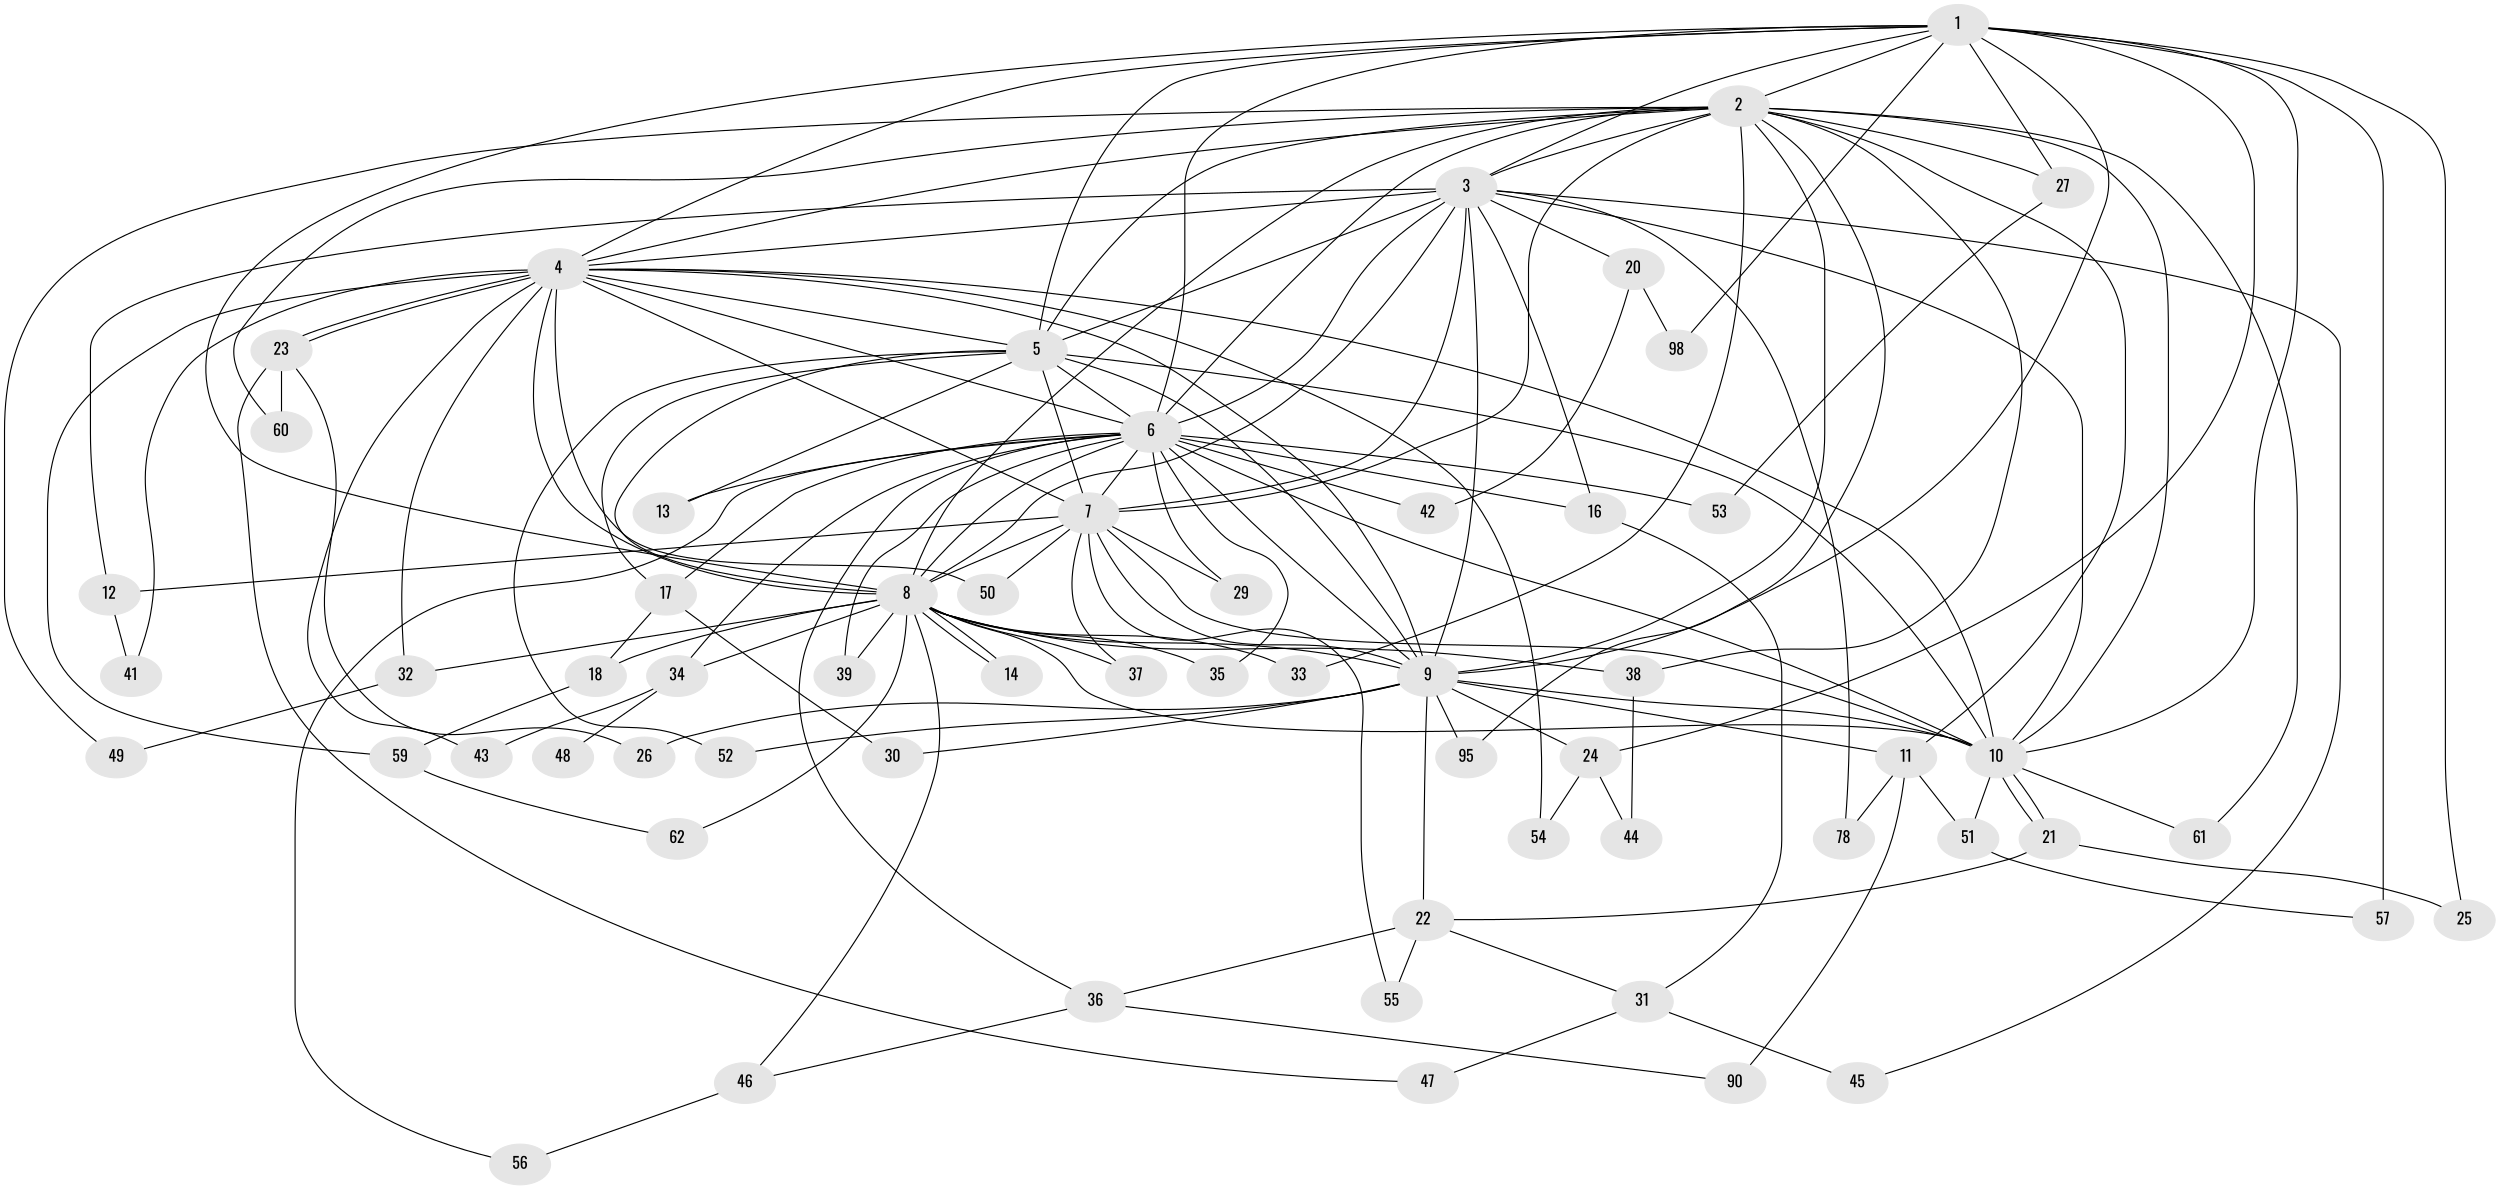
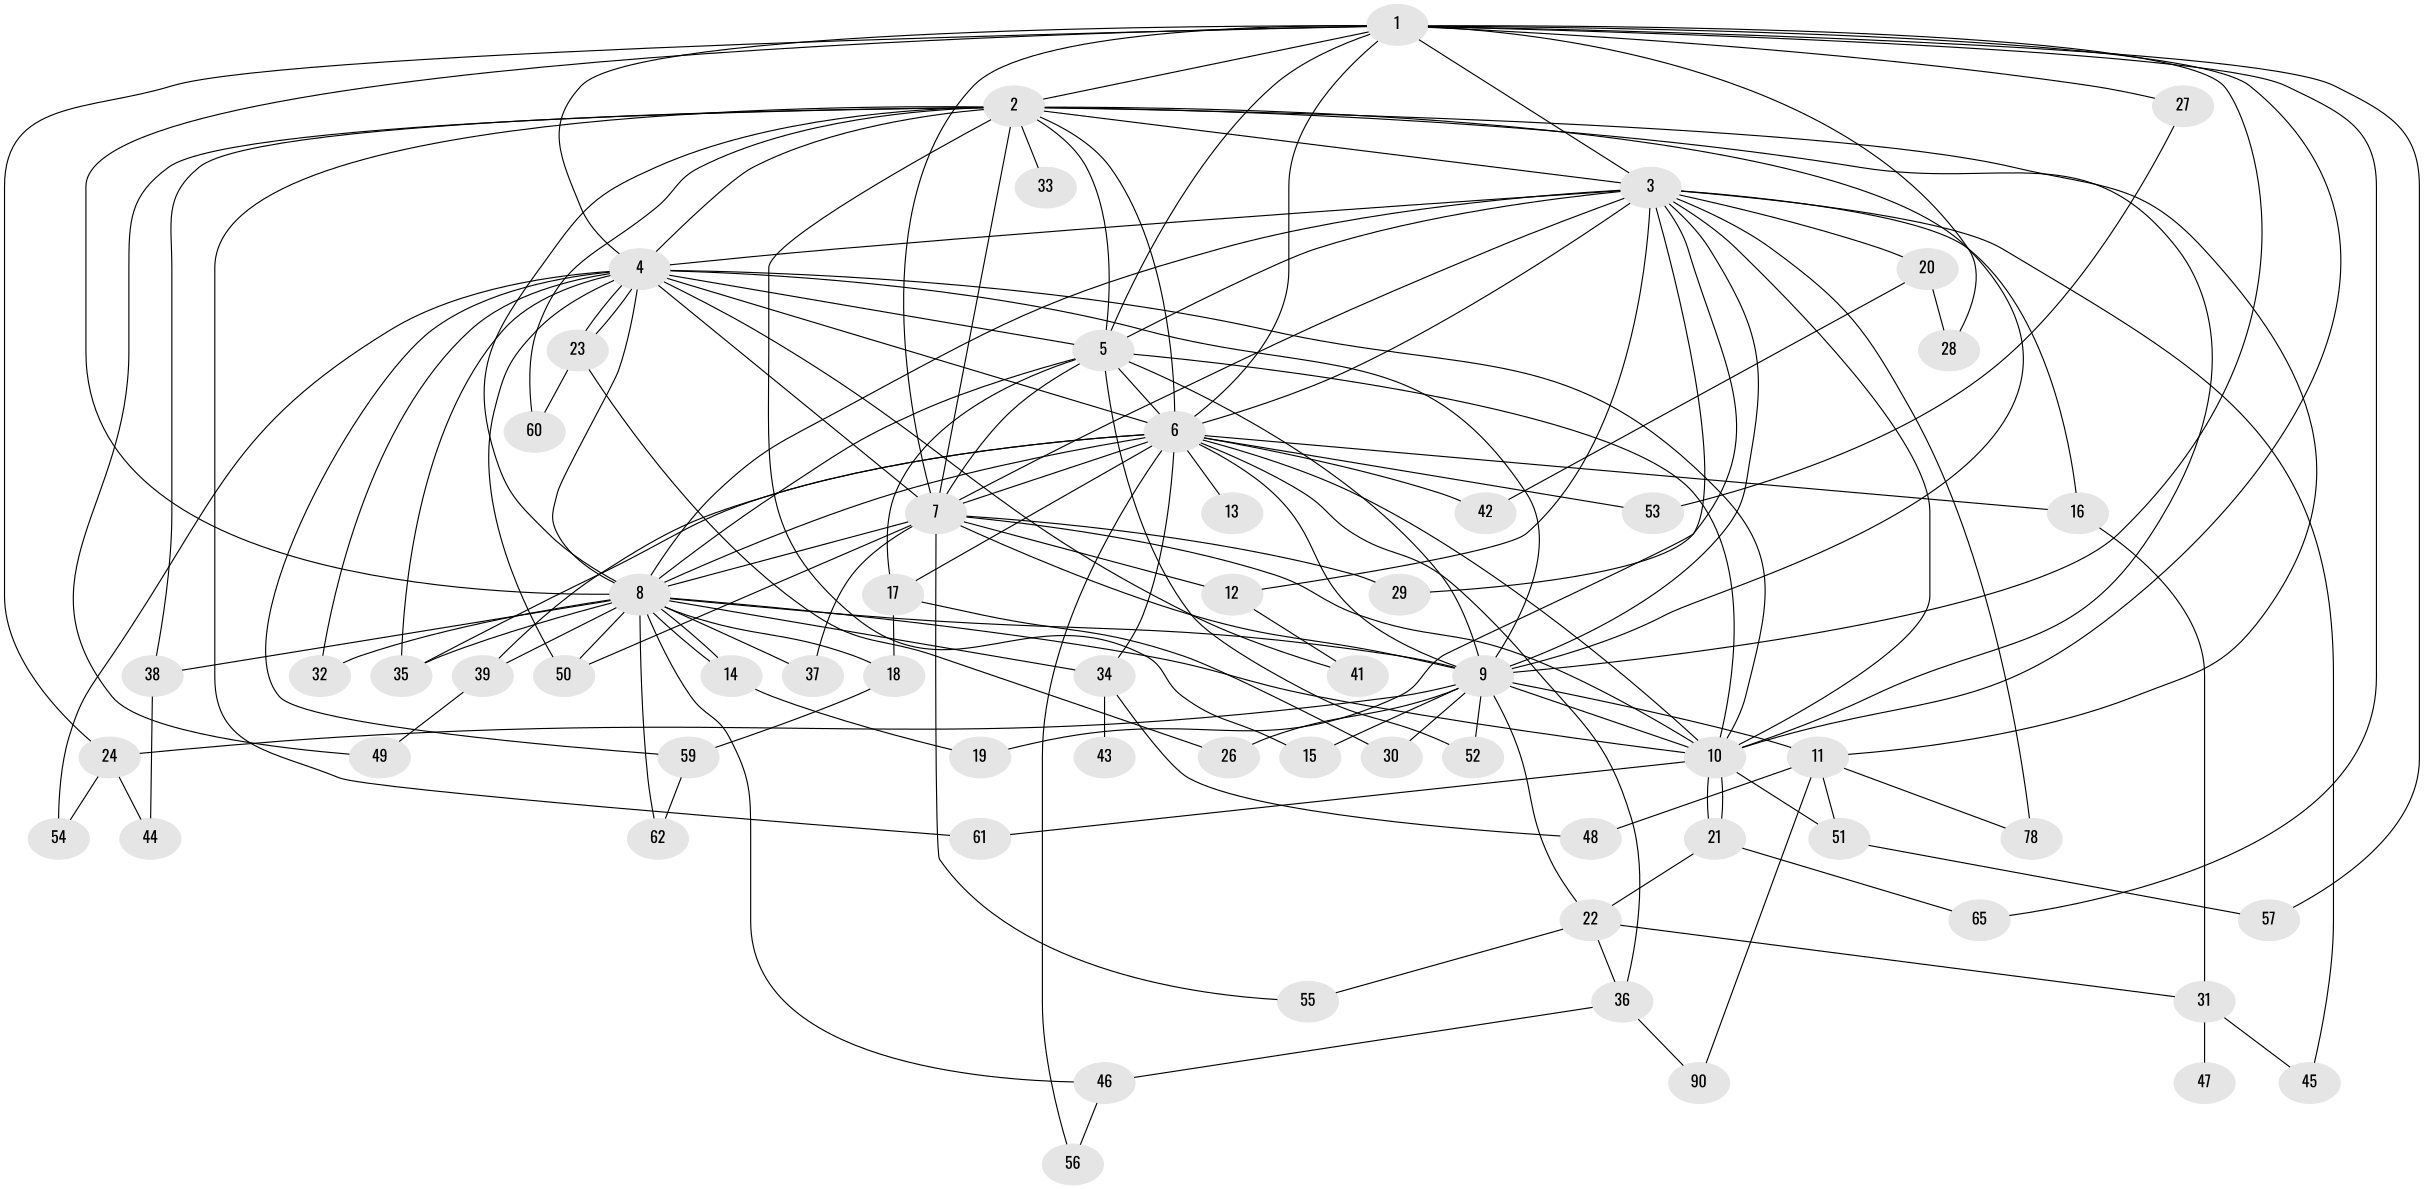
edge "1" -- "7": added
edge "2" -- "27": removed
node "98": label "98" -> "28"
edge "5" -- "13": removed
edge "4" -- "43": now "4" -- "35"
edge "6" -- "29": now "3" -- "29"
edge "8" -- "33": now "8" -- "50"
edge "32" -- "49": now "39" -- "49"
node "19": added
node "95": label "95" -> "15"
edge "11" -- "48": added
node "25": label "25" -> "65"
edge "23" -- "47": removed
